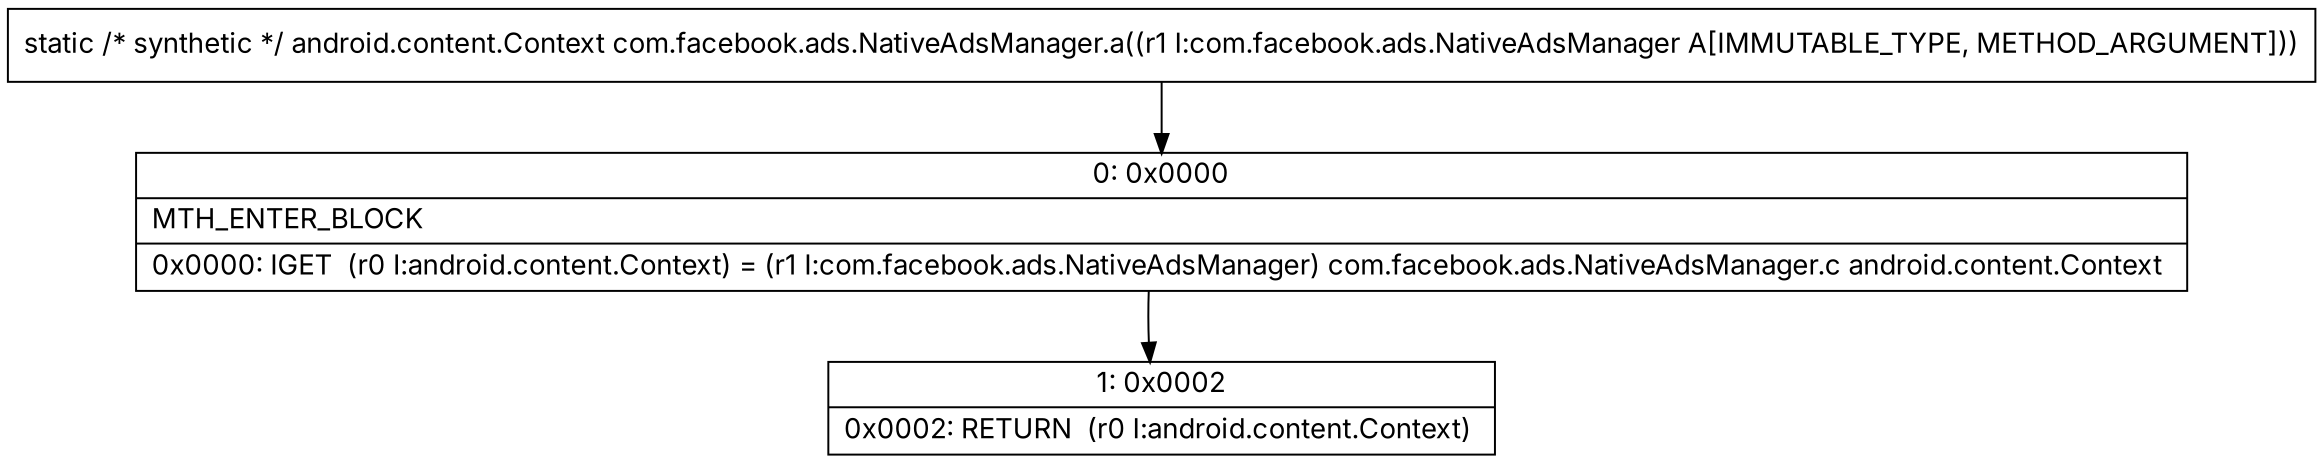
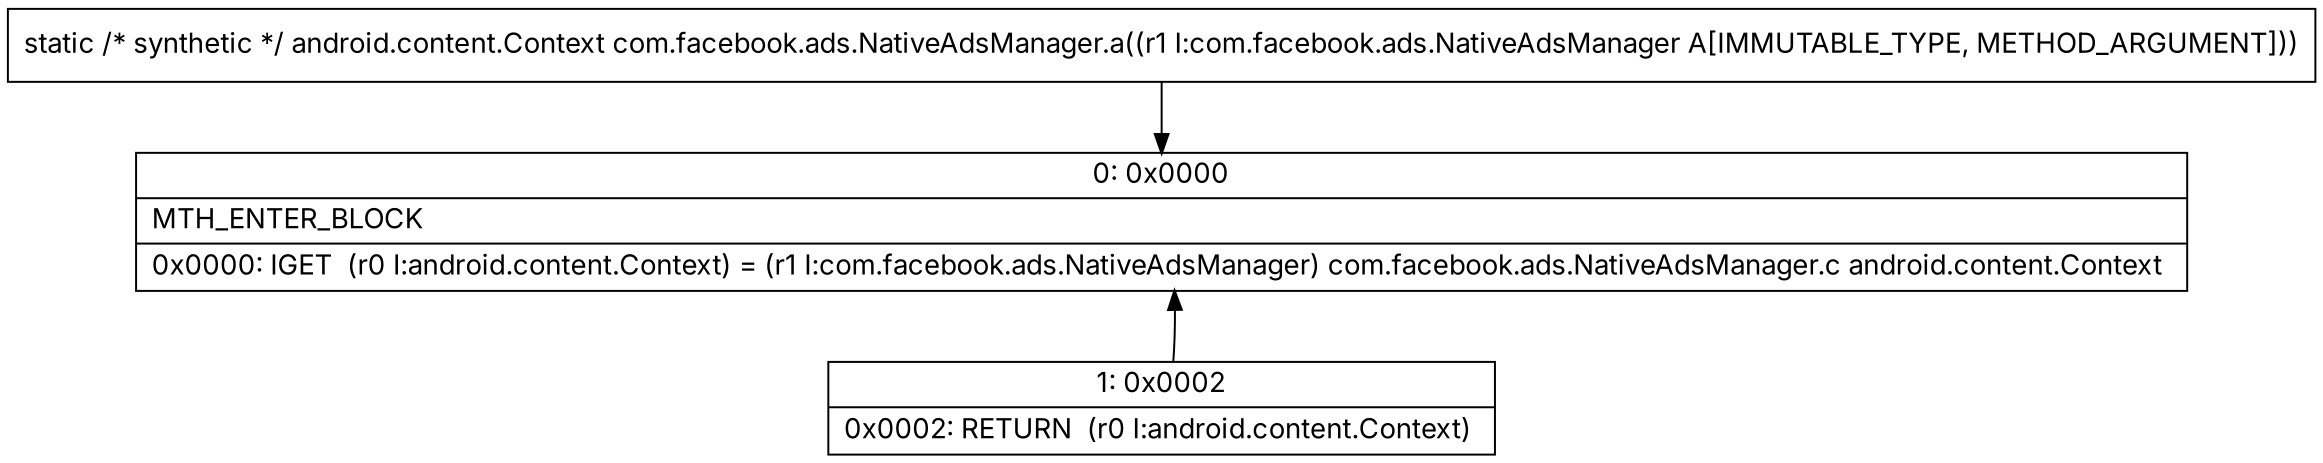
edge "0: 0x0000" -> "1: 0x0002": reversed
